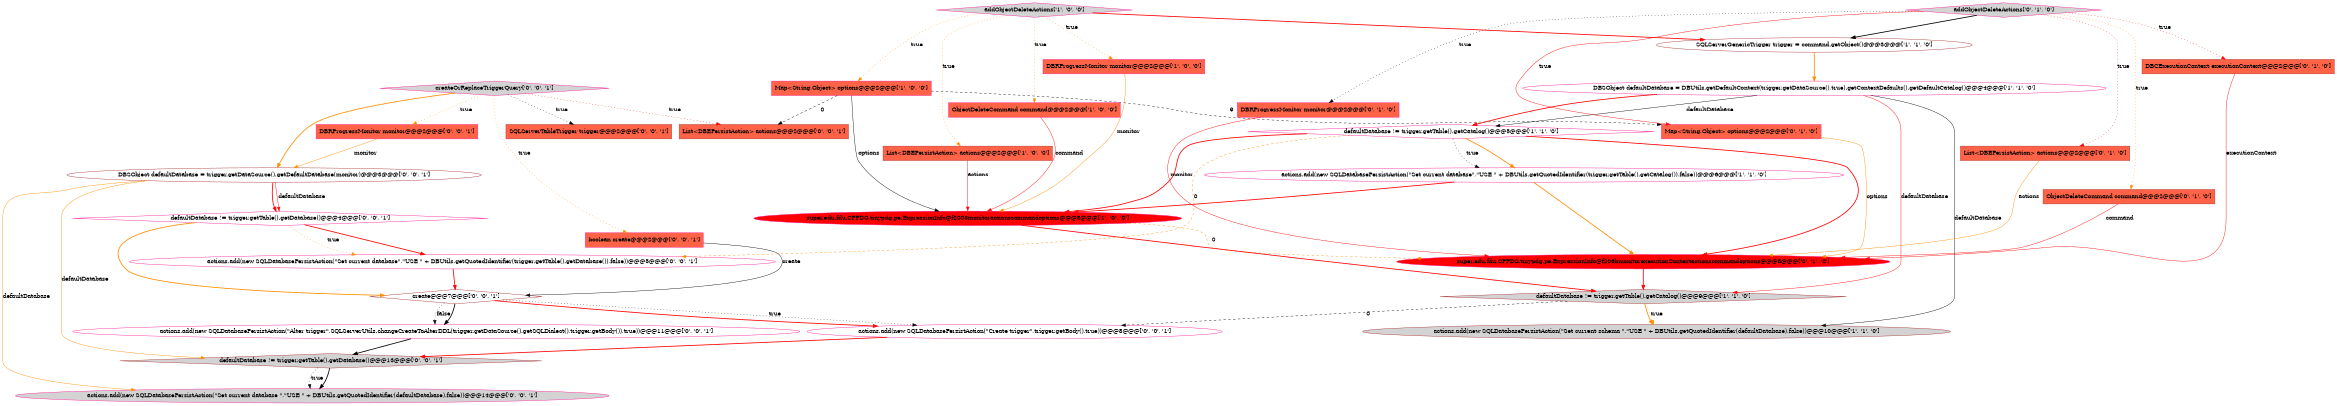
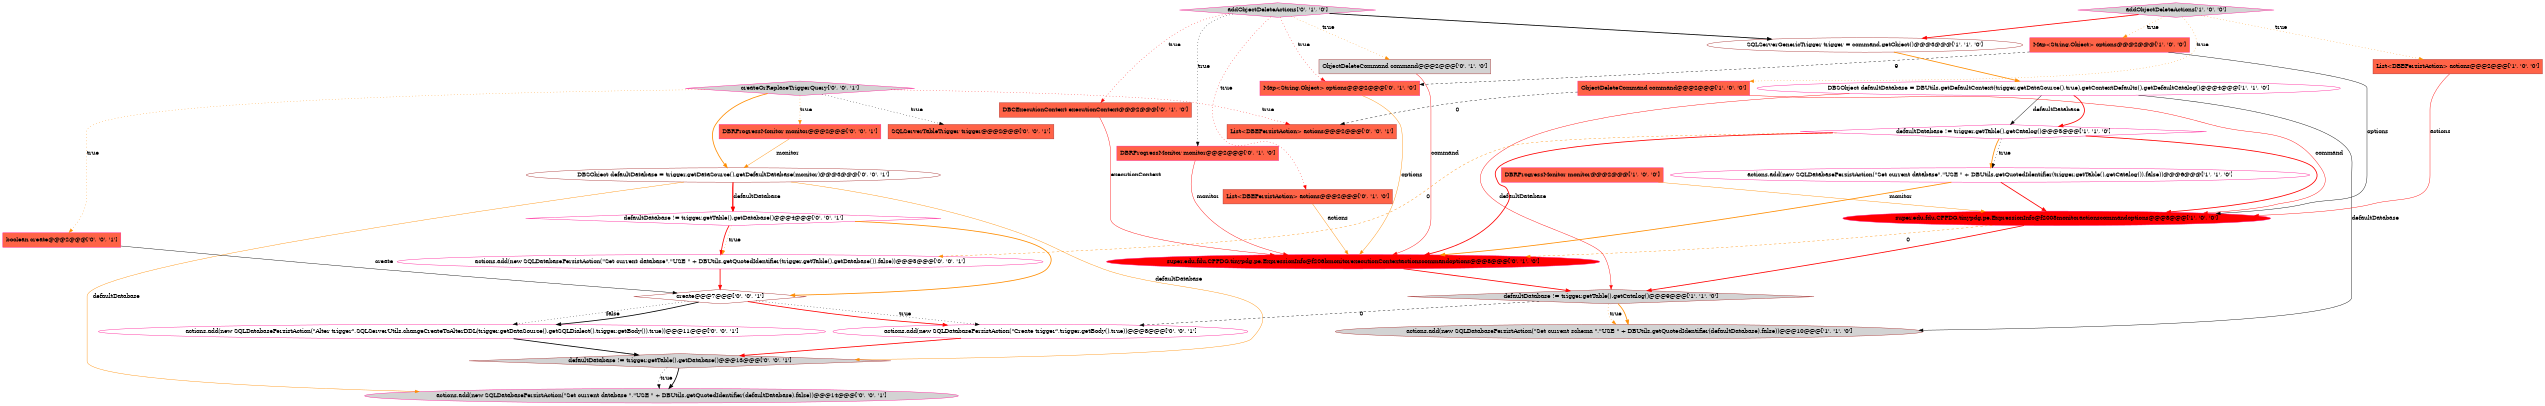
edge "addObjectDeleteActions['1', '0', '0']" -> "DBRProgressMonitor monitor@@@2@@@['1', '0', '0']": removed, label "true"
edge "addObjectDeleteActions['0', '1', '0']" -> "Map<String,Object> options@@@2@@@['0', '1', '0']": style solid -> dotted
edge "Map<String,Object> options@@@2@@@['1', '0', '0']" -> "List<DBEPersistAction> actions@@@2@@@['0', '0', '1']": now "ObjectDeleteCommand command@@@2@@@['1', '0', '0']" -> "List<DBEPersistAction> actions@@@2@@@['0', '0', '1']"
node "ObjectDeleteCommand command@@@2@@@['0', '1', '0']": fillcolor tomato -> lightgray
